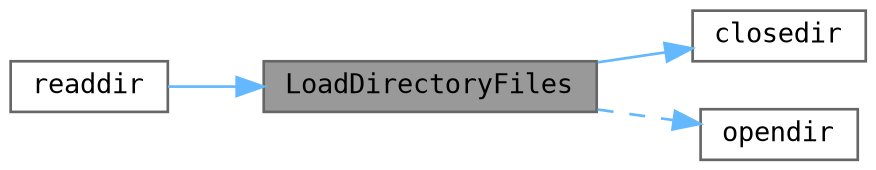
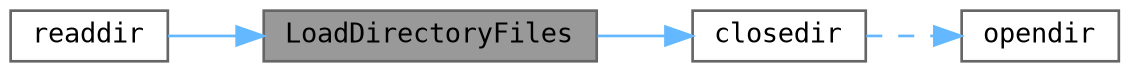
edge "LoadDirectoryFiles" -> "opendir": now "closedir" -> "opendir"
